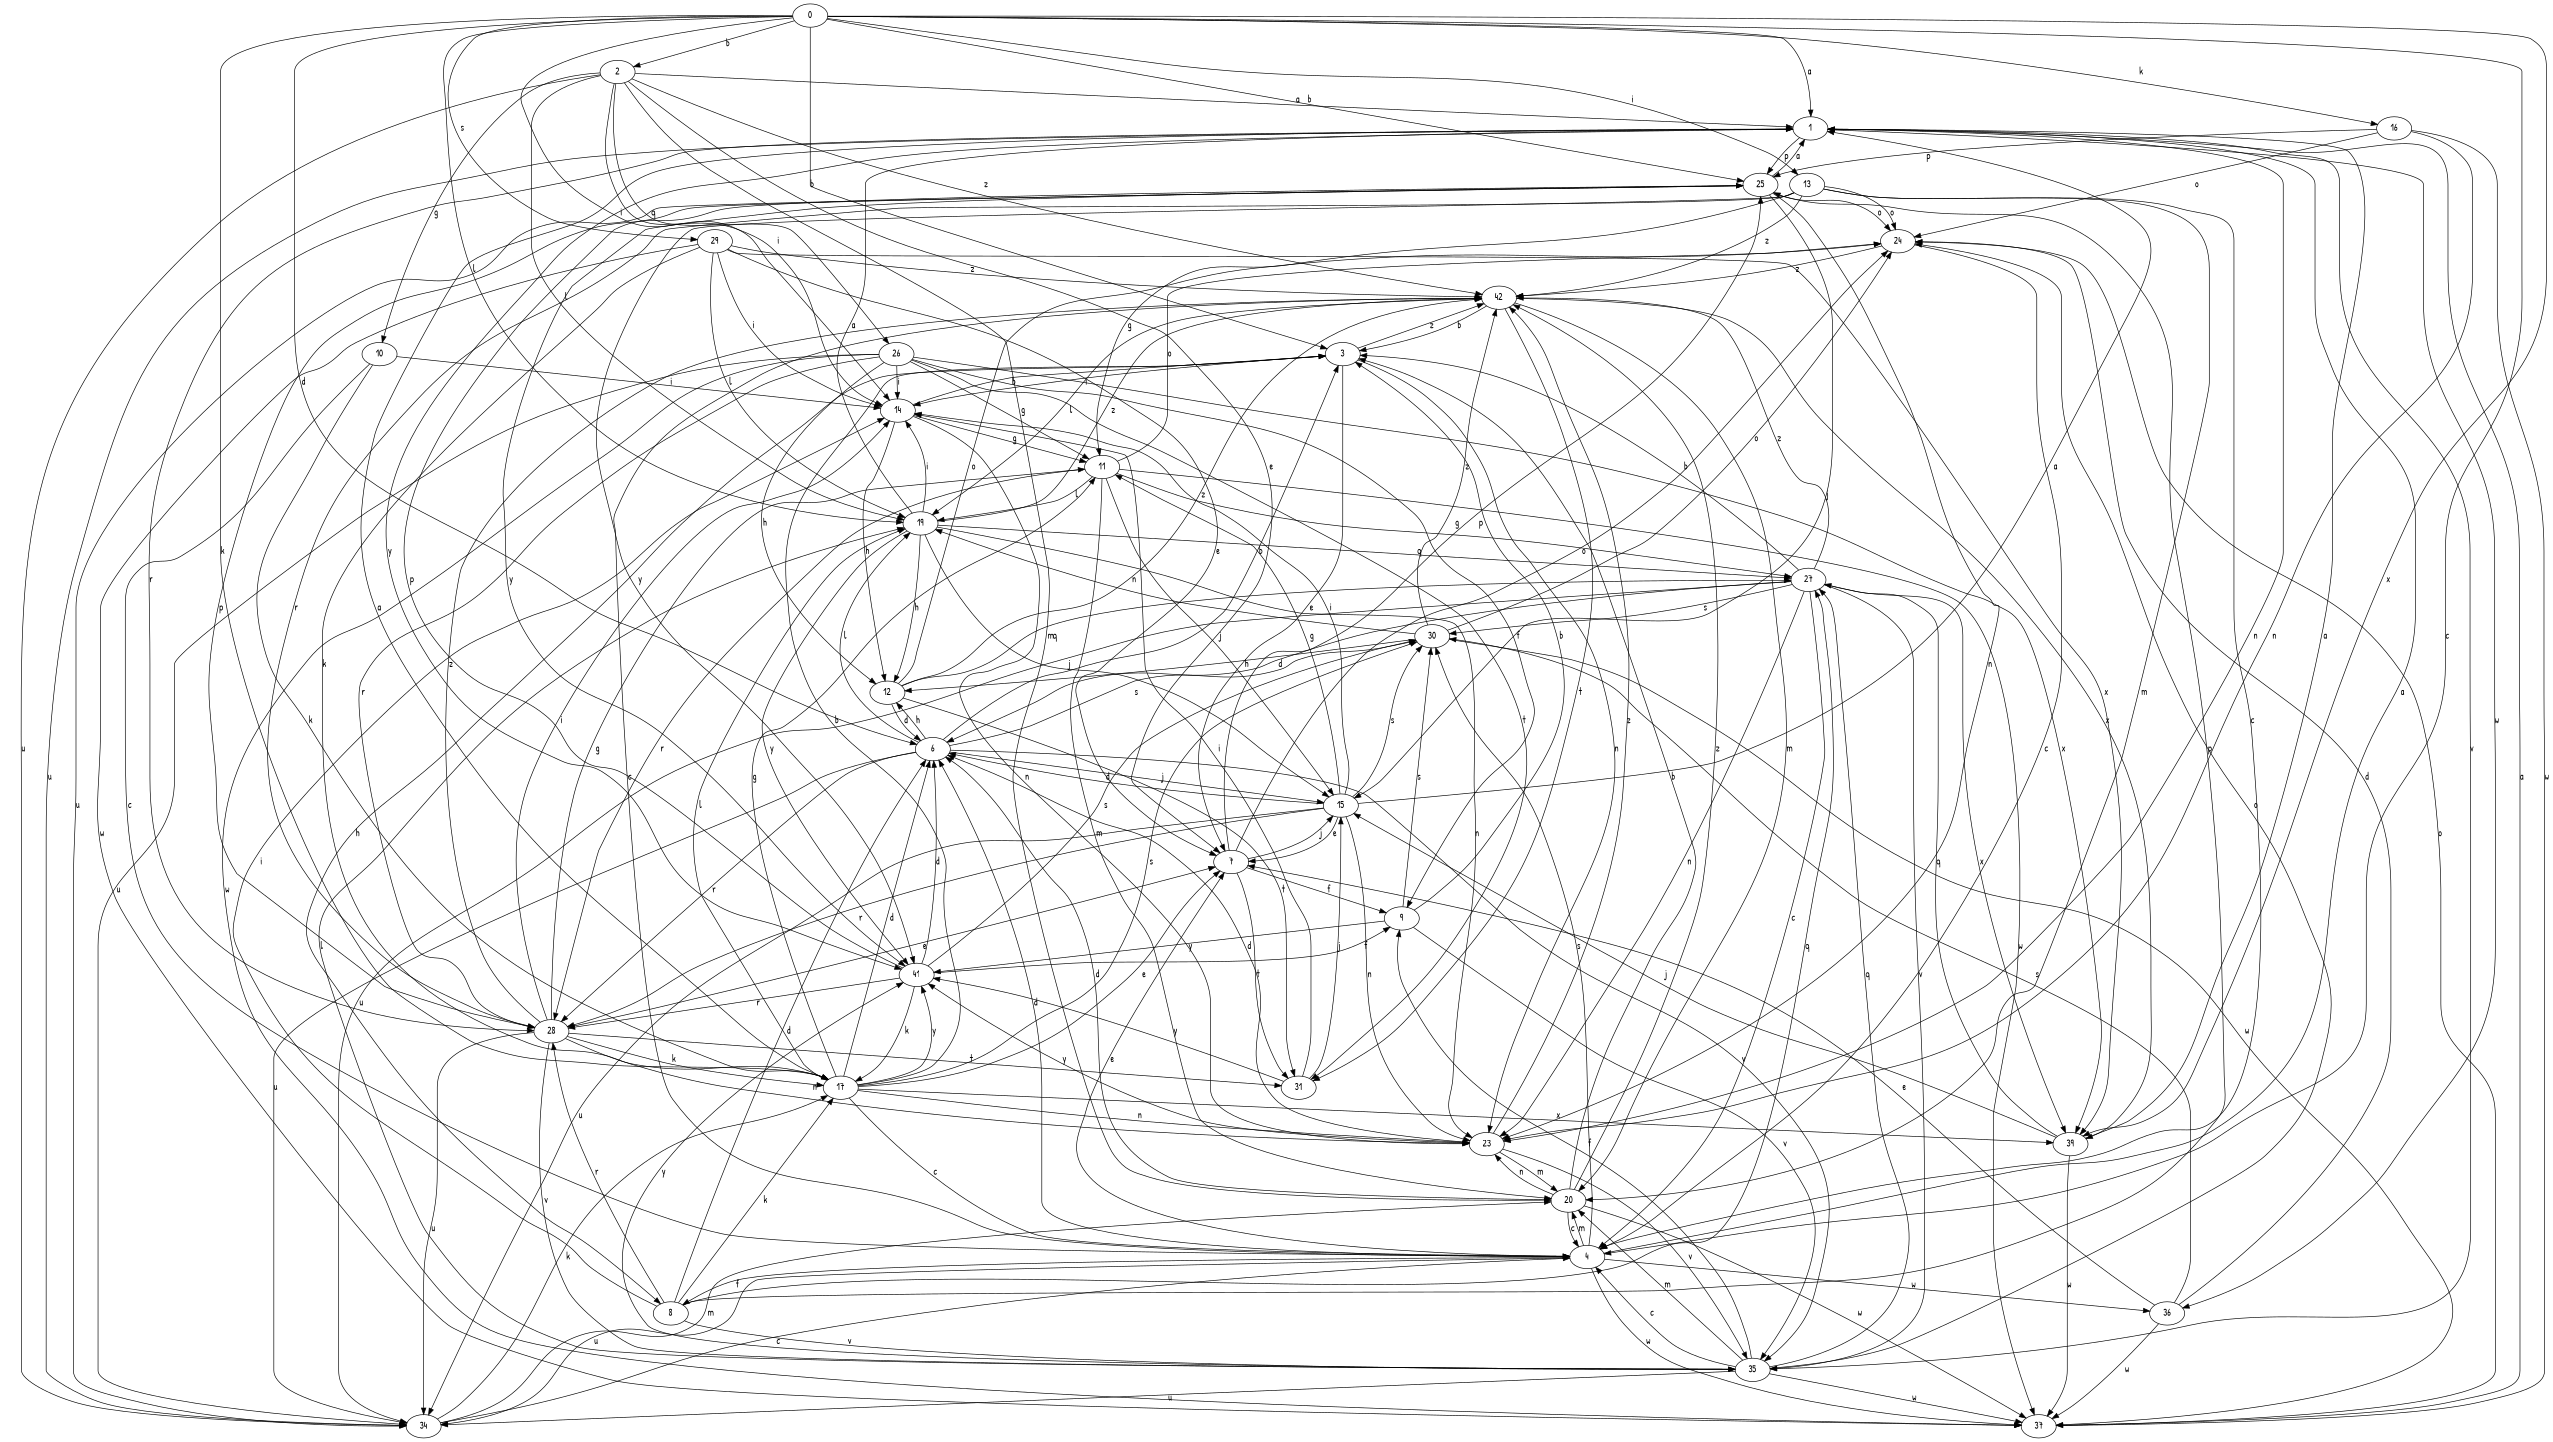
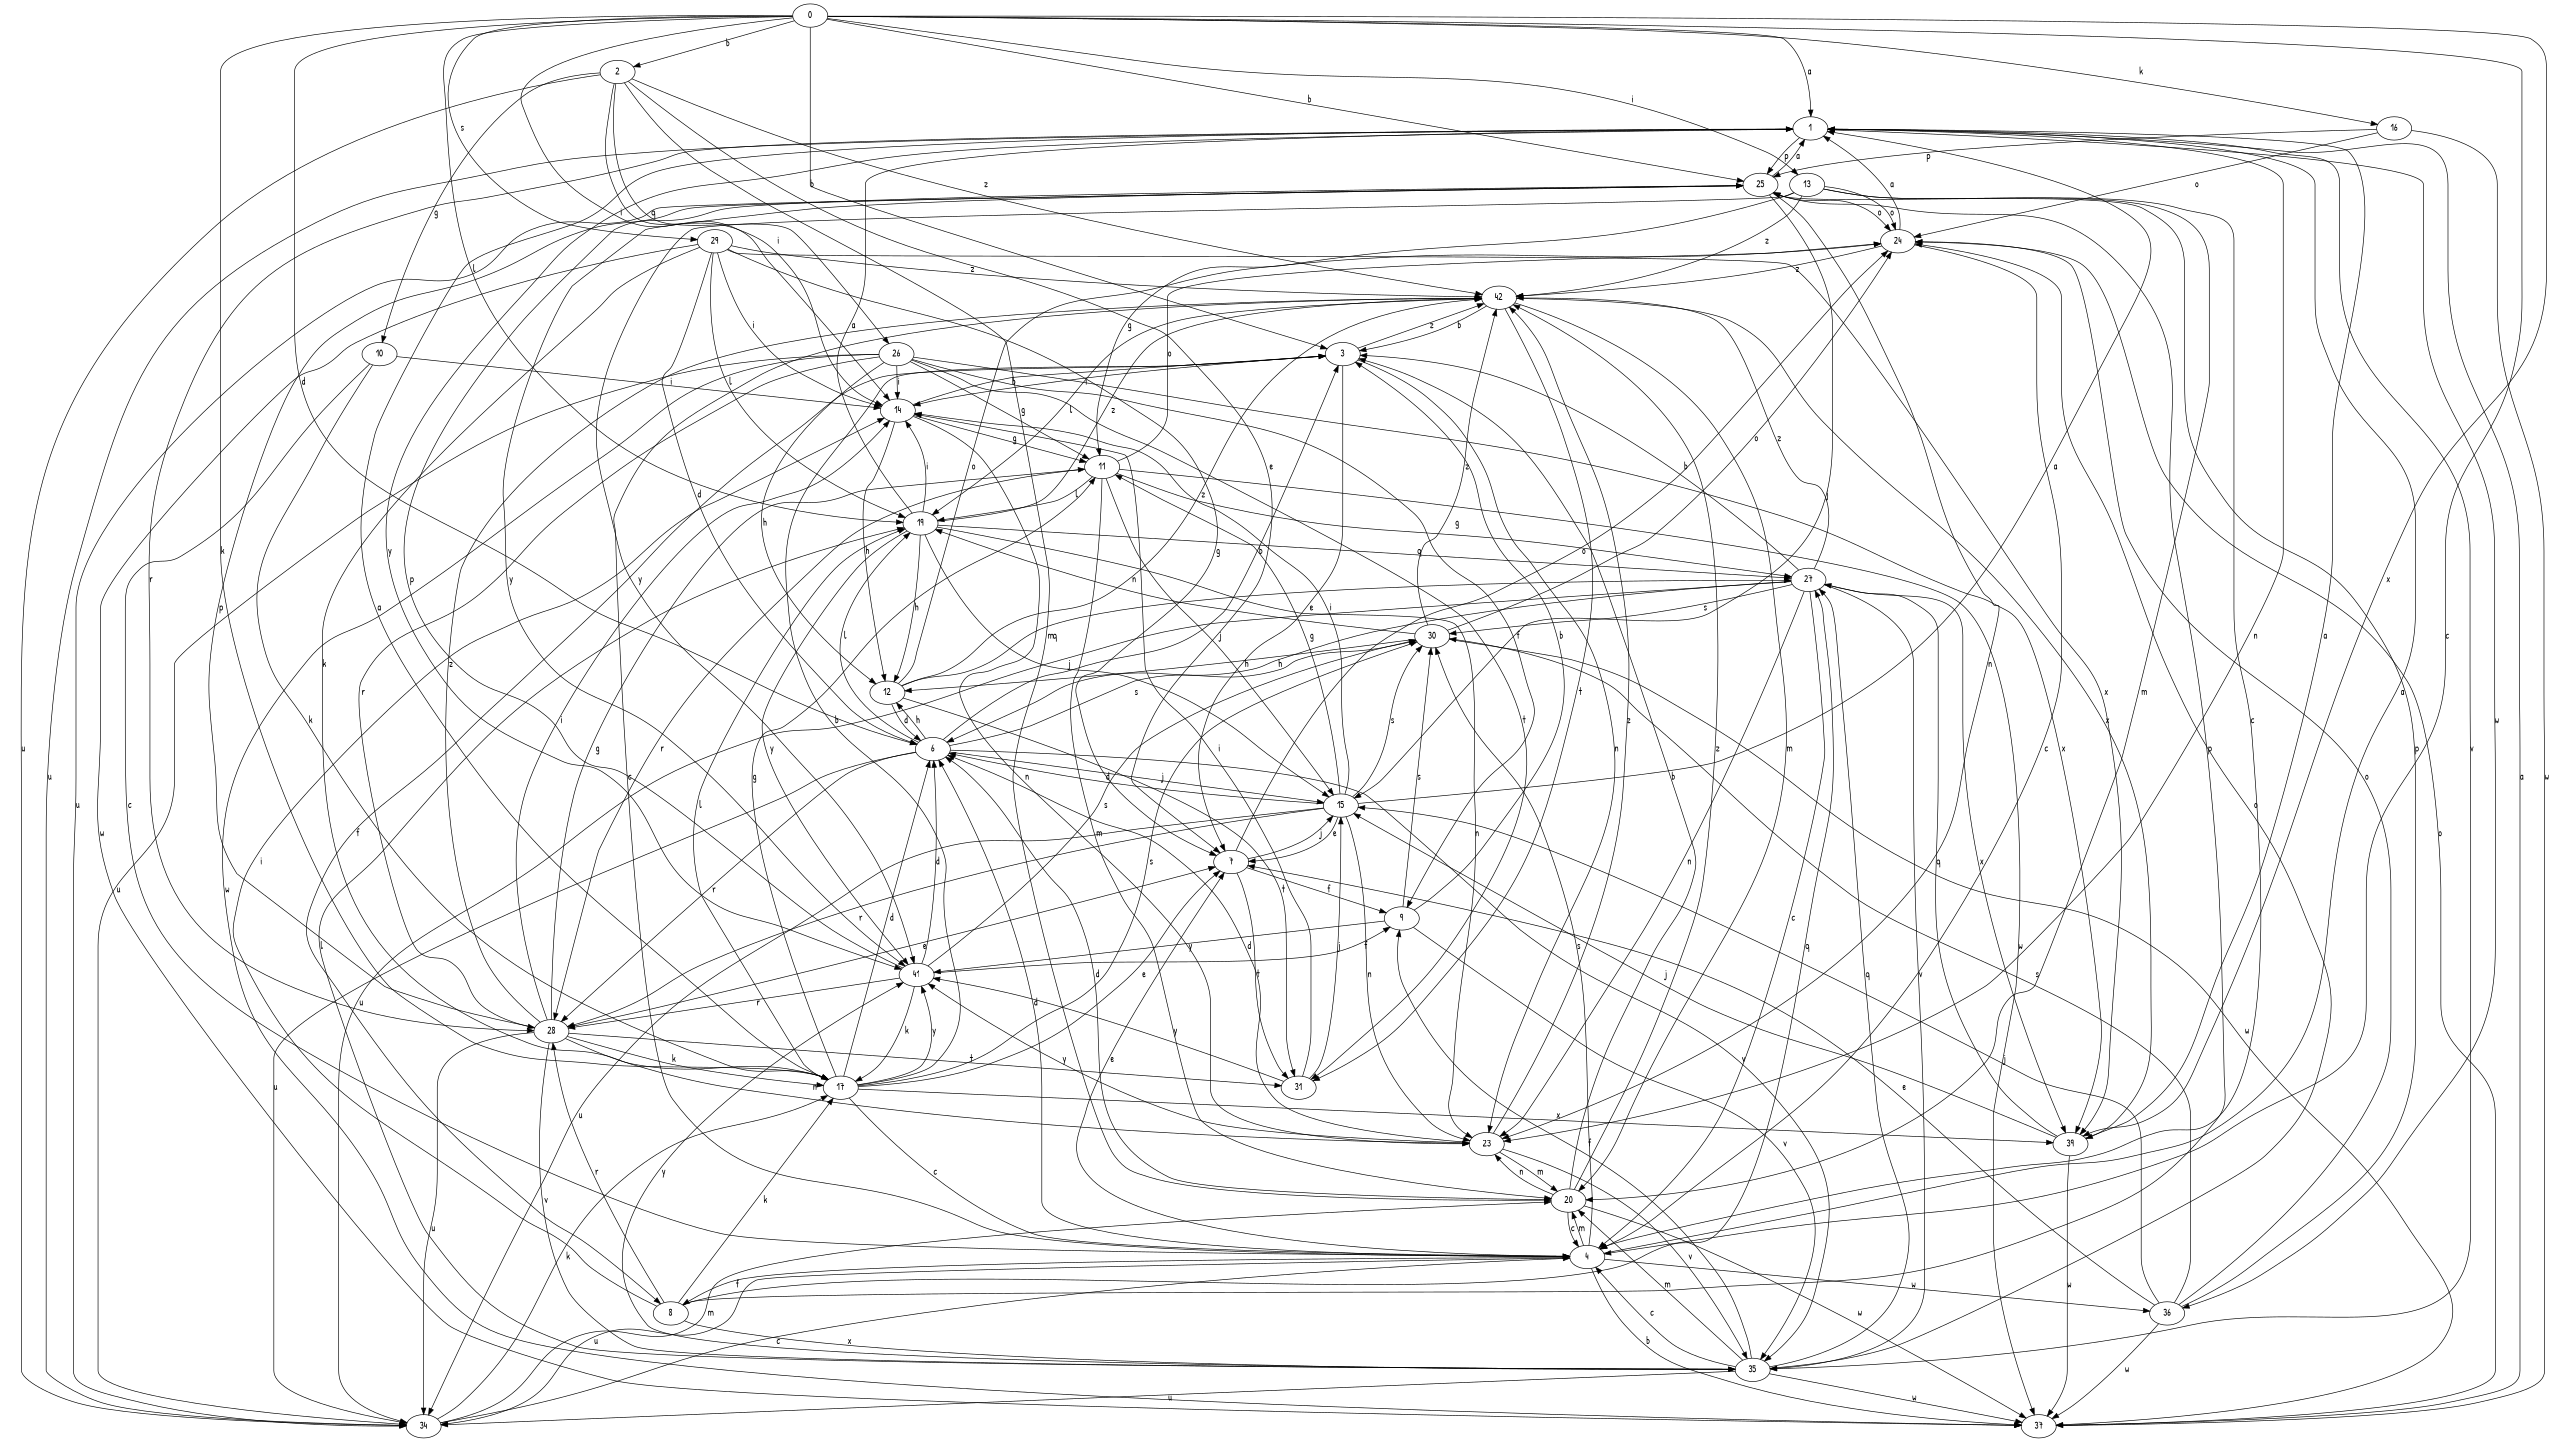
edge "2" -> "1": now "24" -> "1"
edge "13" -> "28": removed, label "r"
edge "2" -> "19": removed, label "l"
edge "7" -> "25": now "36" -> "25"
edge "29" -> "7": label "e" -> "g"
edge "27" -> "6": label "d" -> "h"
edge "36" -> "24": label "d" -> "o"
edge "16" -> "23": removed, label "n"
edge "3" -> "8": label "h" -> "f"
edge "36" -> "15": added, label "j"
edge "8" -> "6": now "29" -> "6"
edge "17" -> "23": removed, label "n"
edge "8" -> "35": label "v" -> "x"
edge "4" -> "37": label "w" -> "b"
